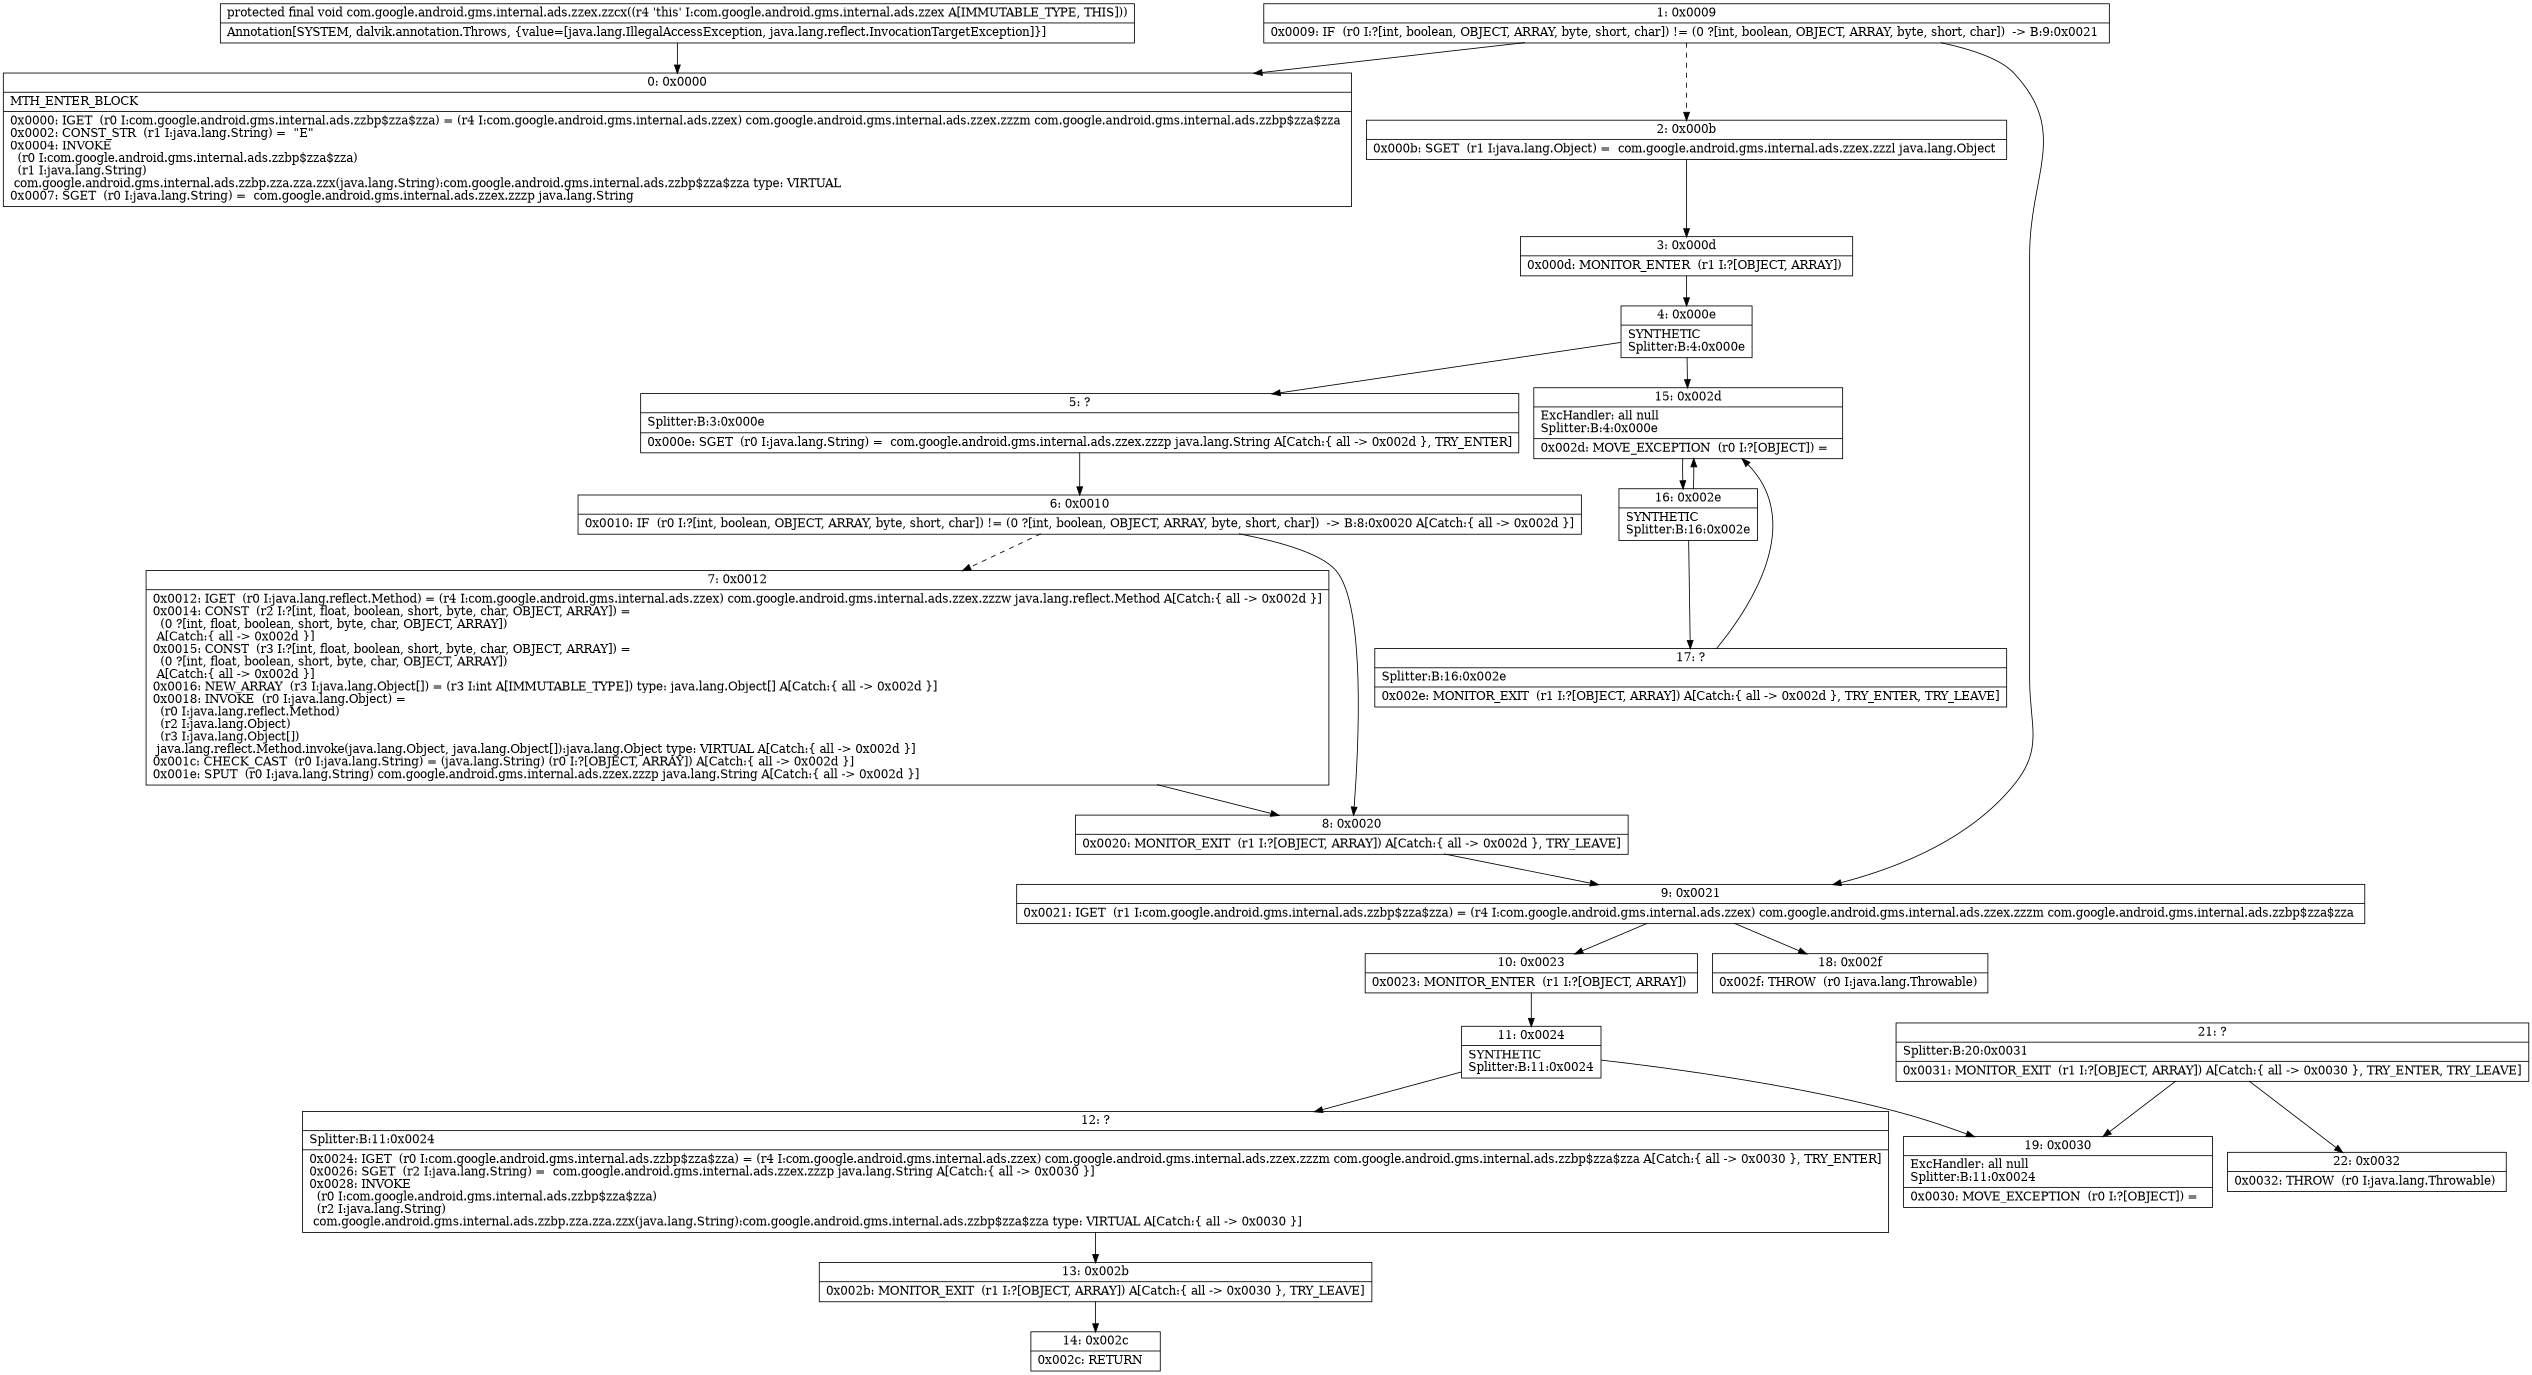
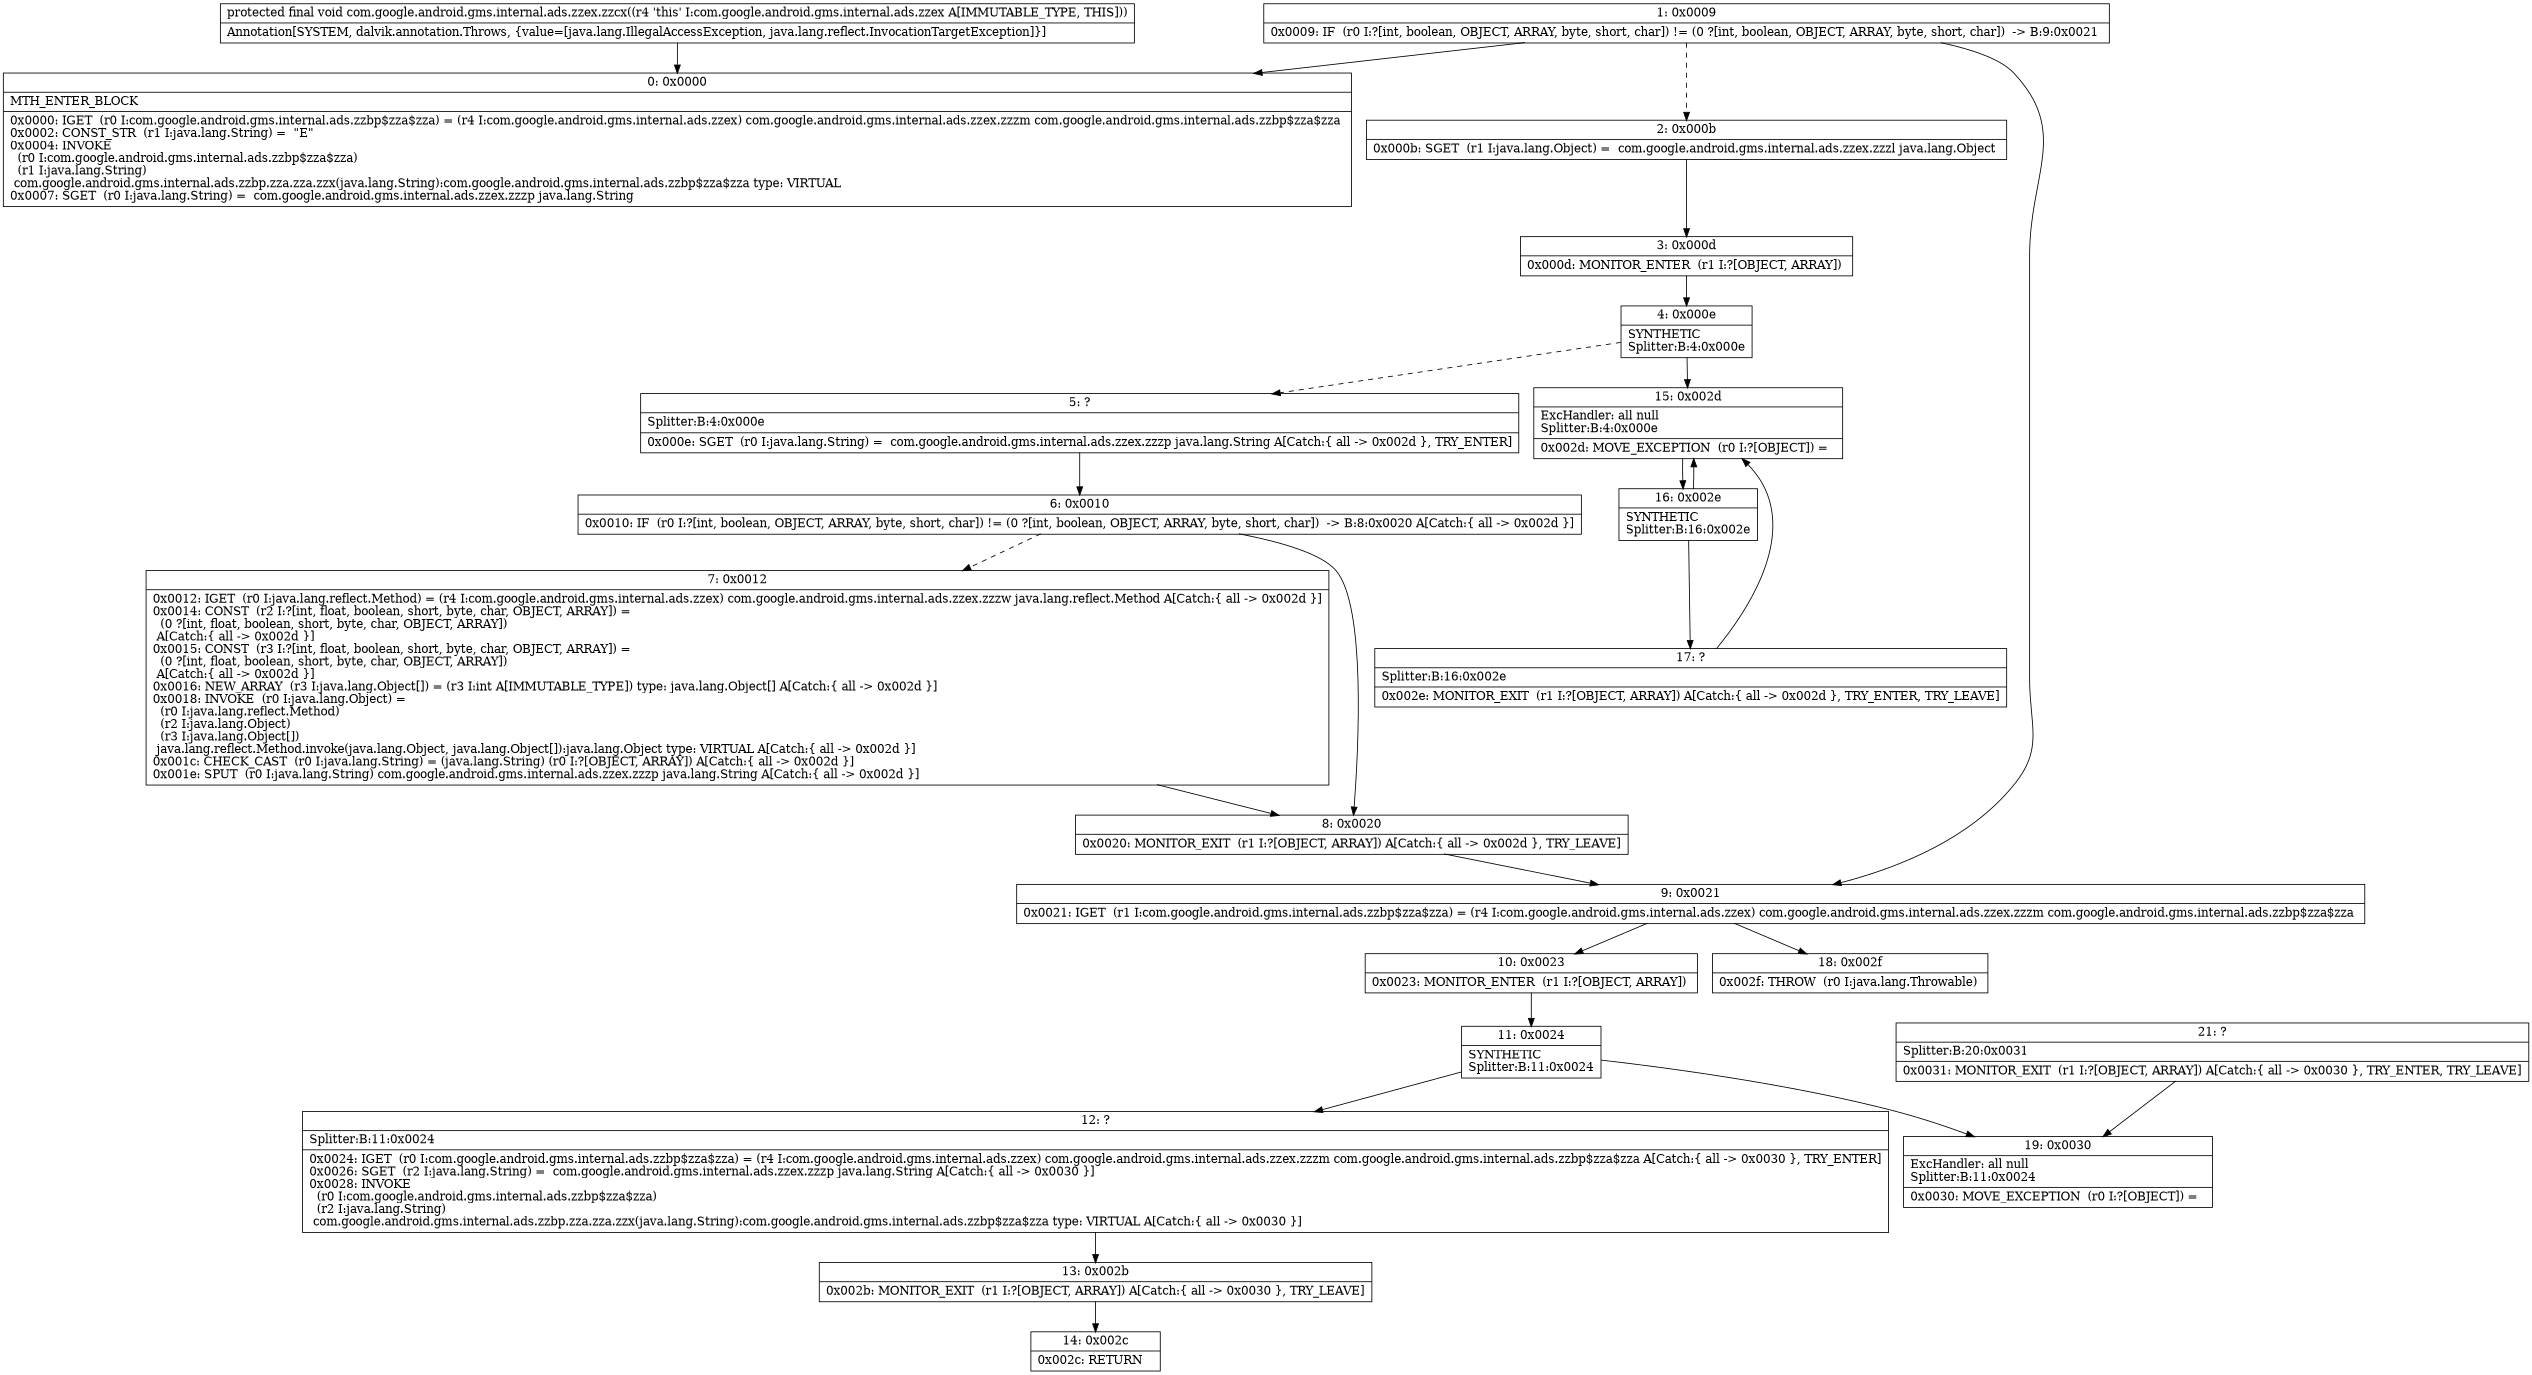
edge "4: 0x000e" -> "5: ?": style solid -> dashed
node "5: ?": text "Splitter:B:3:0x000e" -> "Splitter:B:4:0x000e"
node "22: 0x0032": removed
